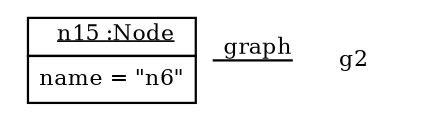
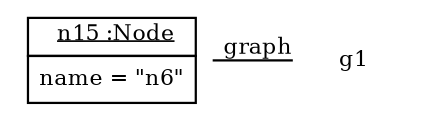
node "g2": label "g2" -> "g1"
